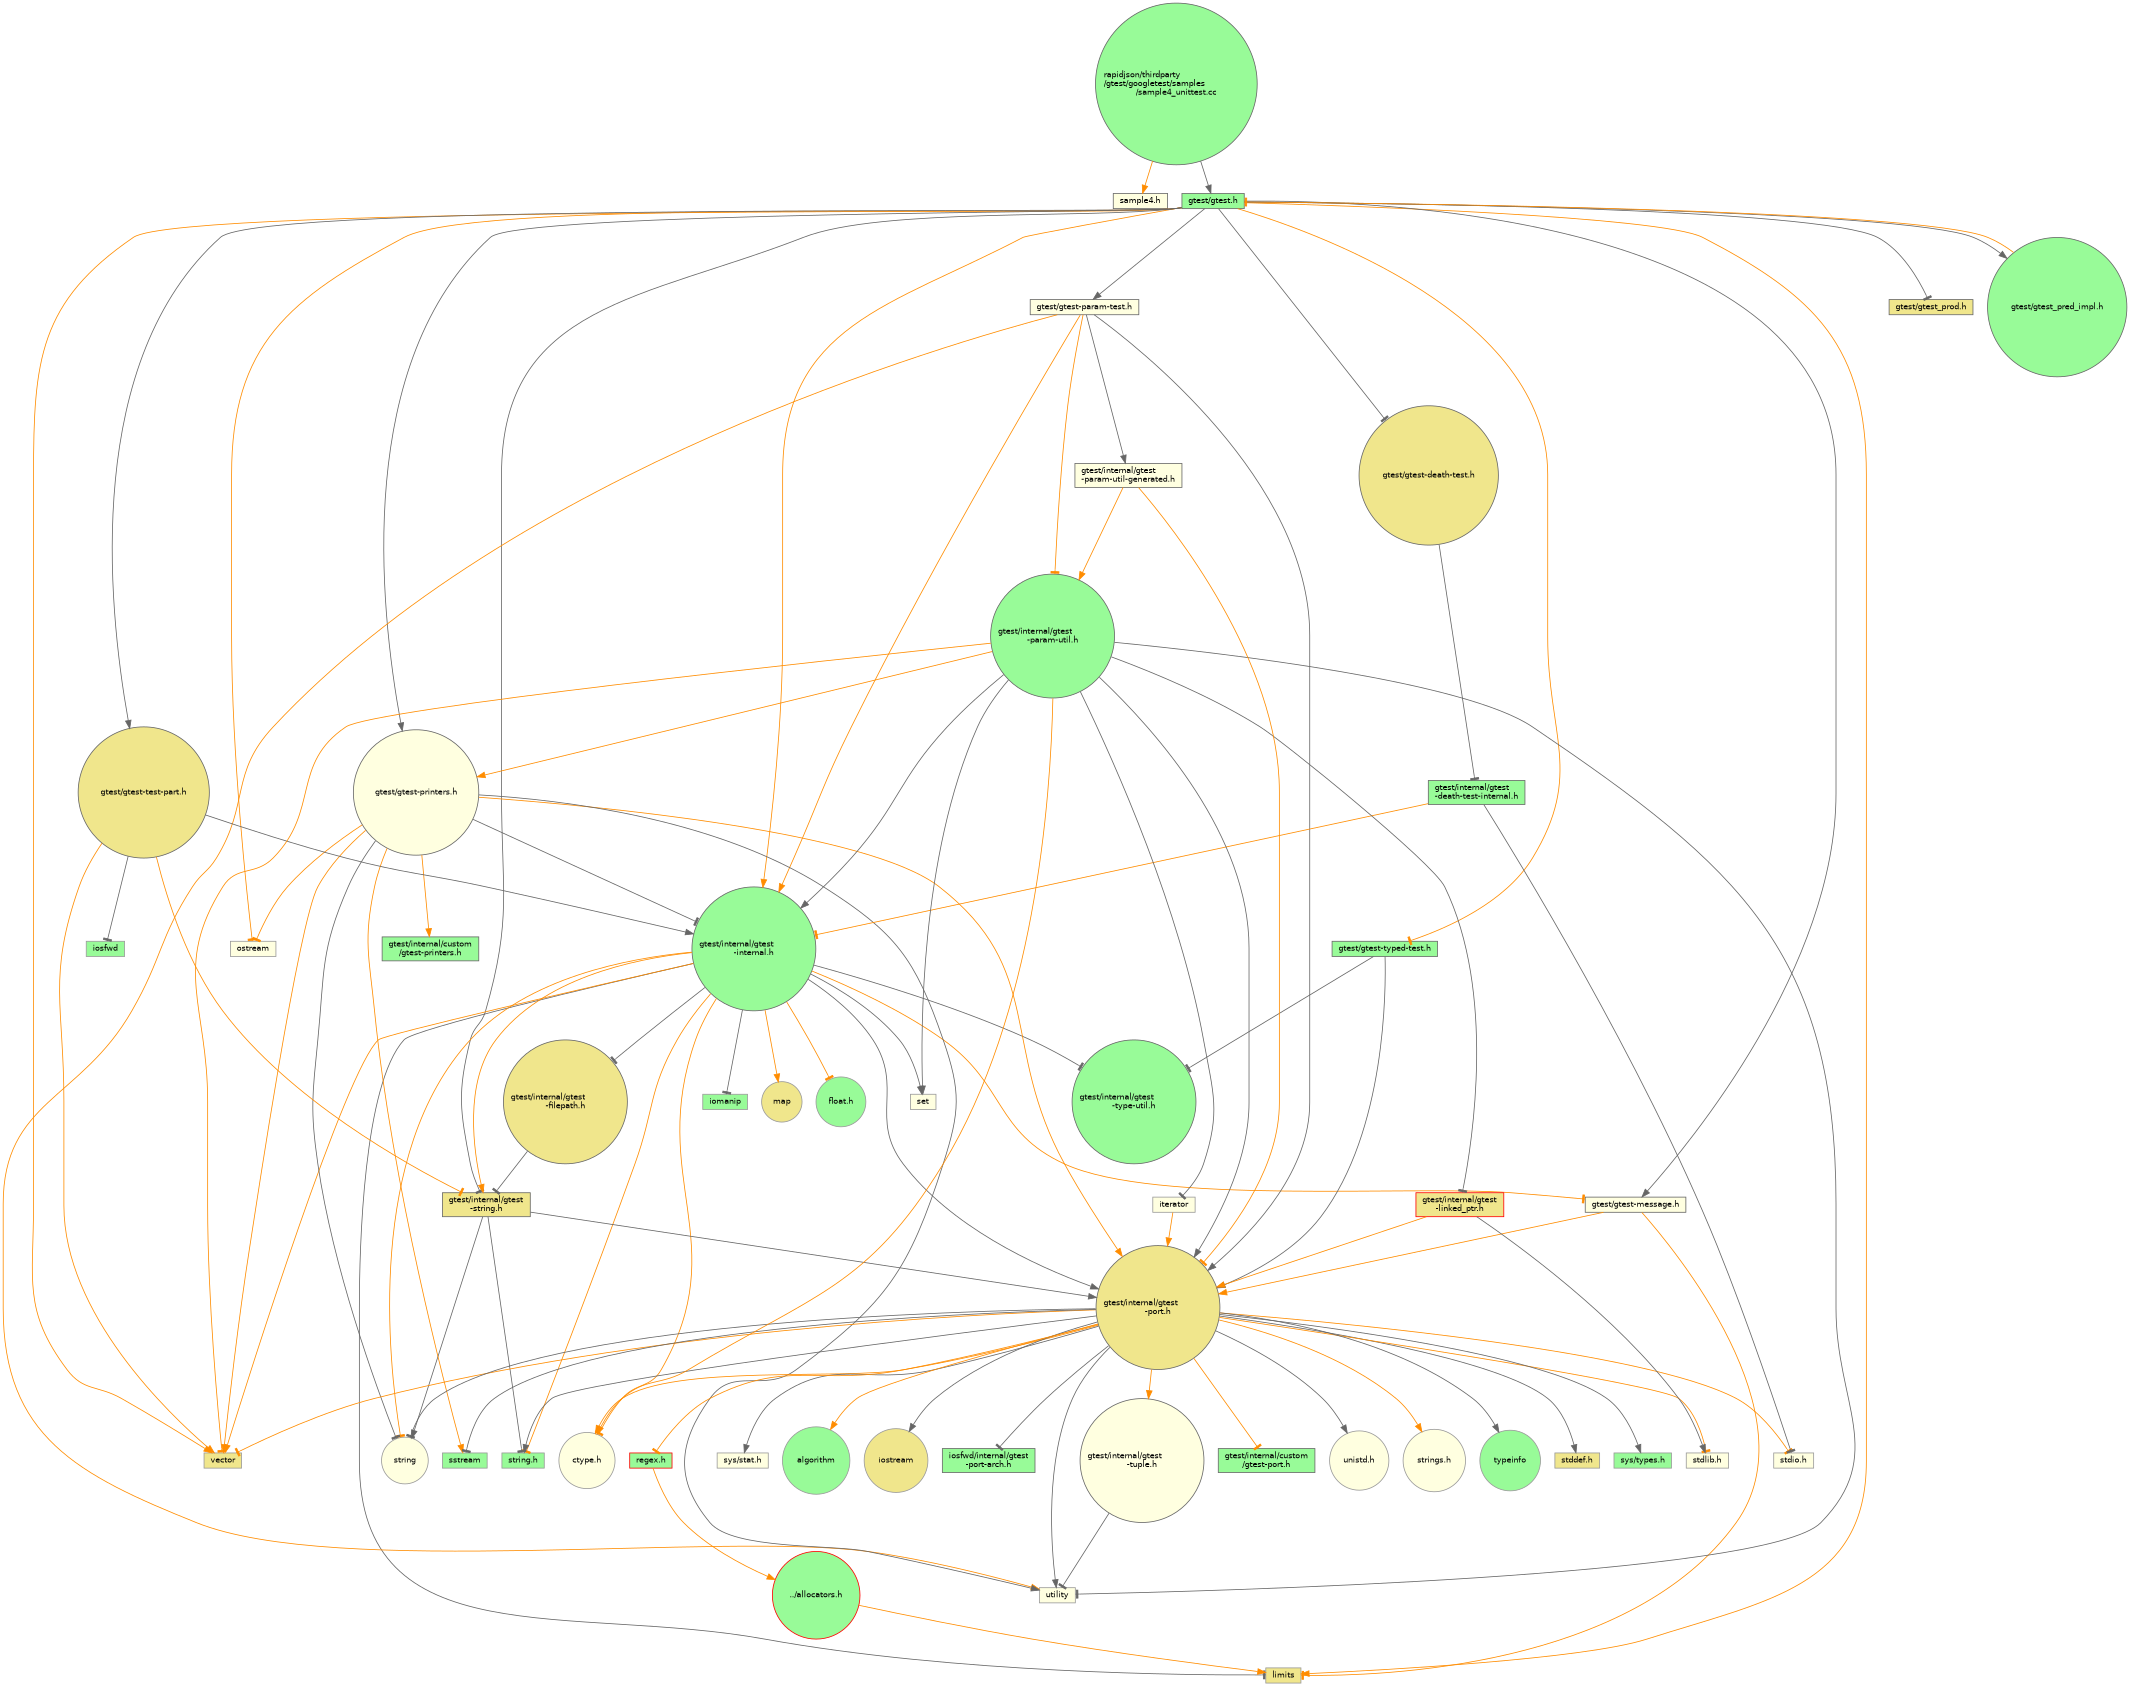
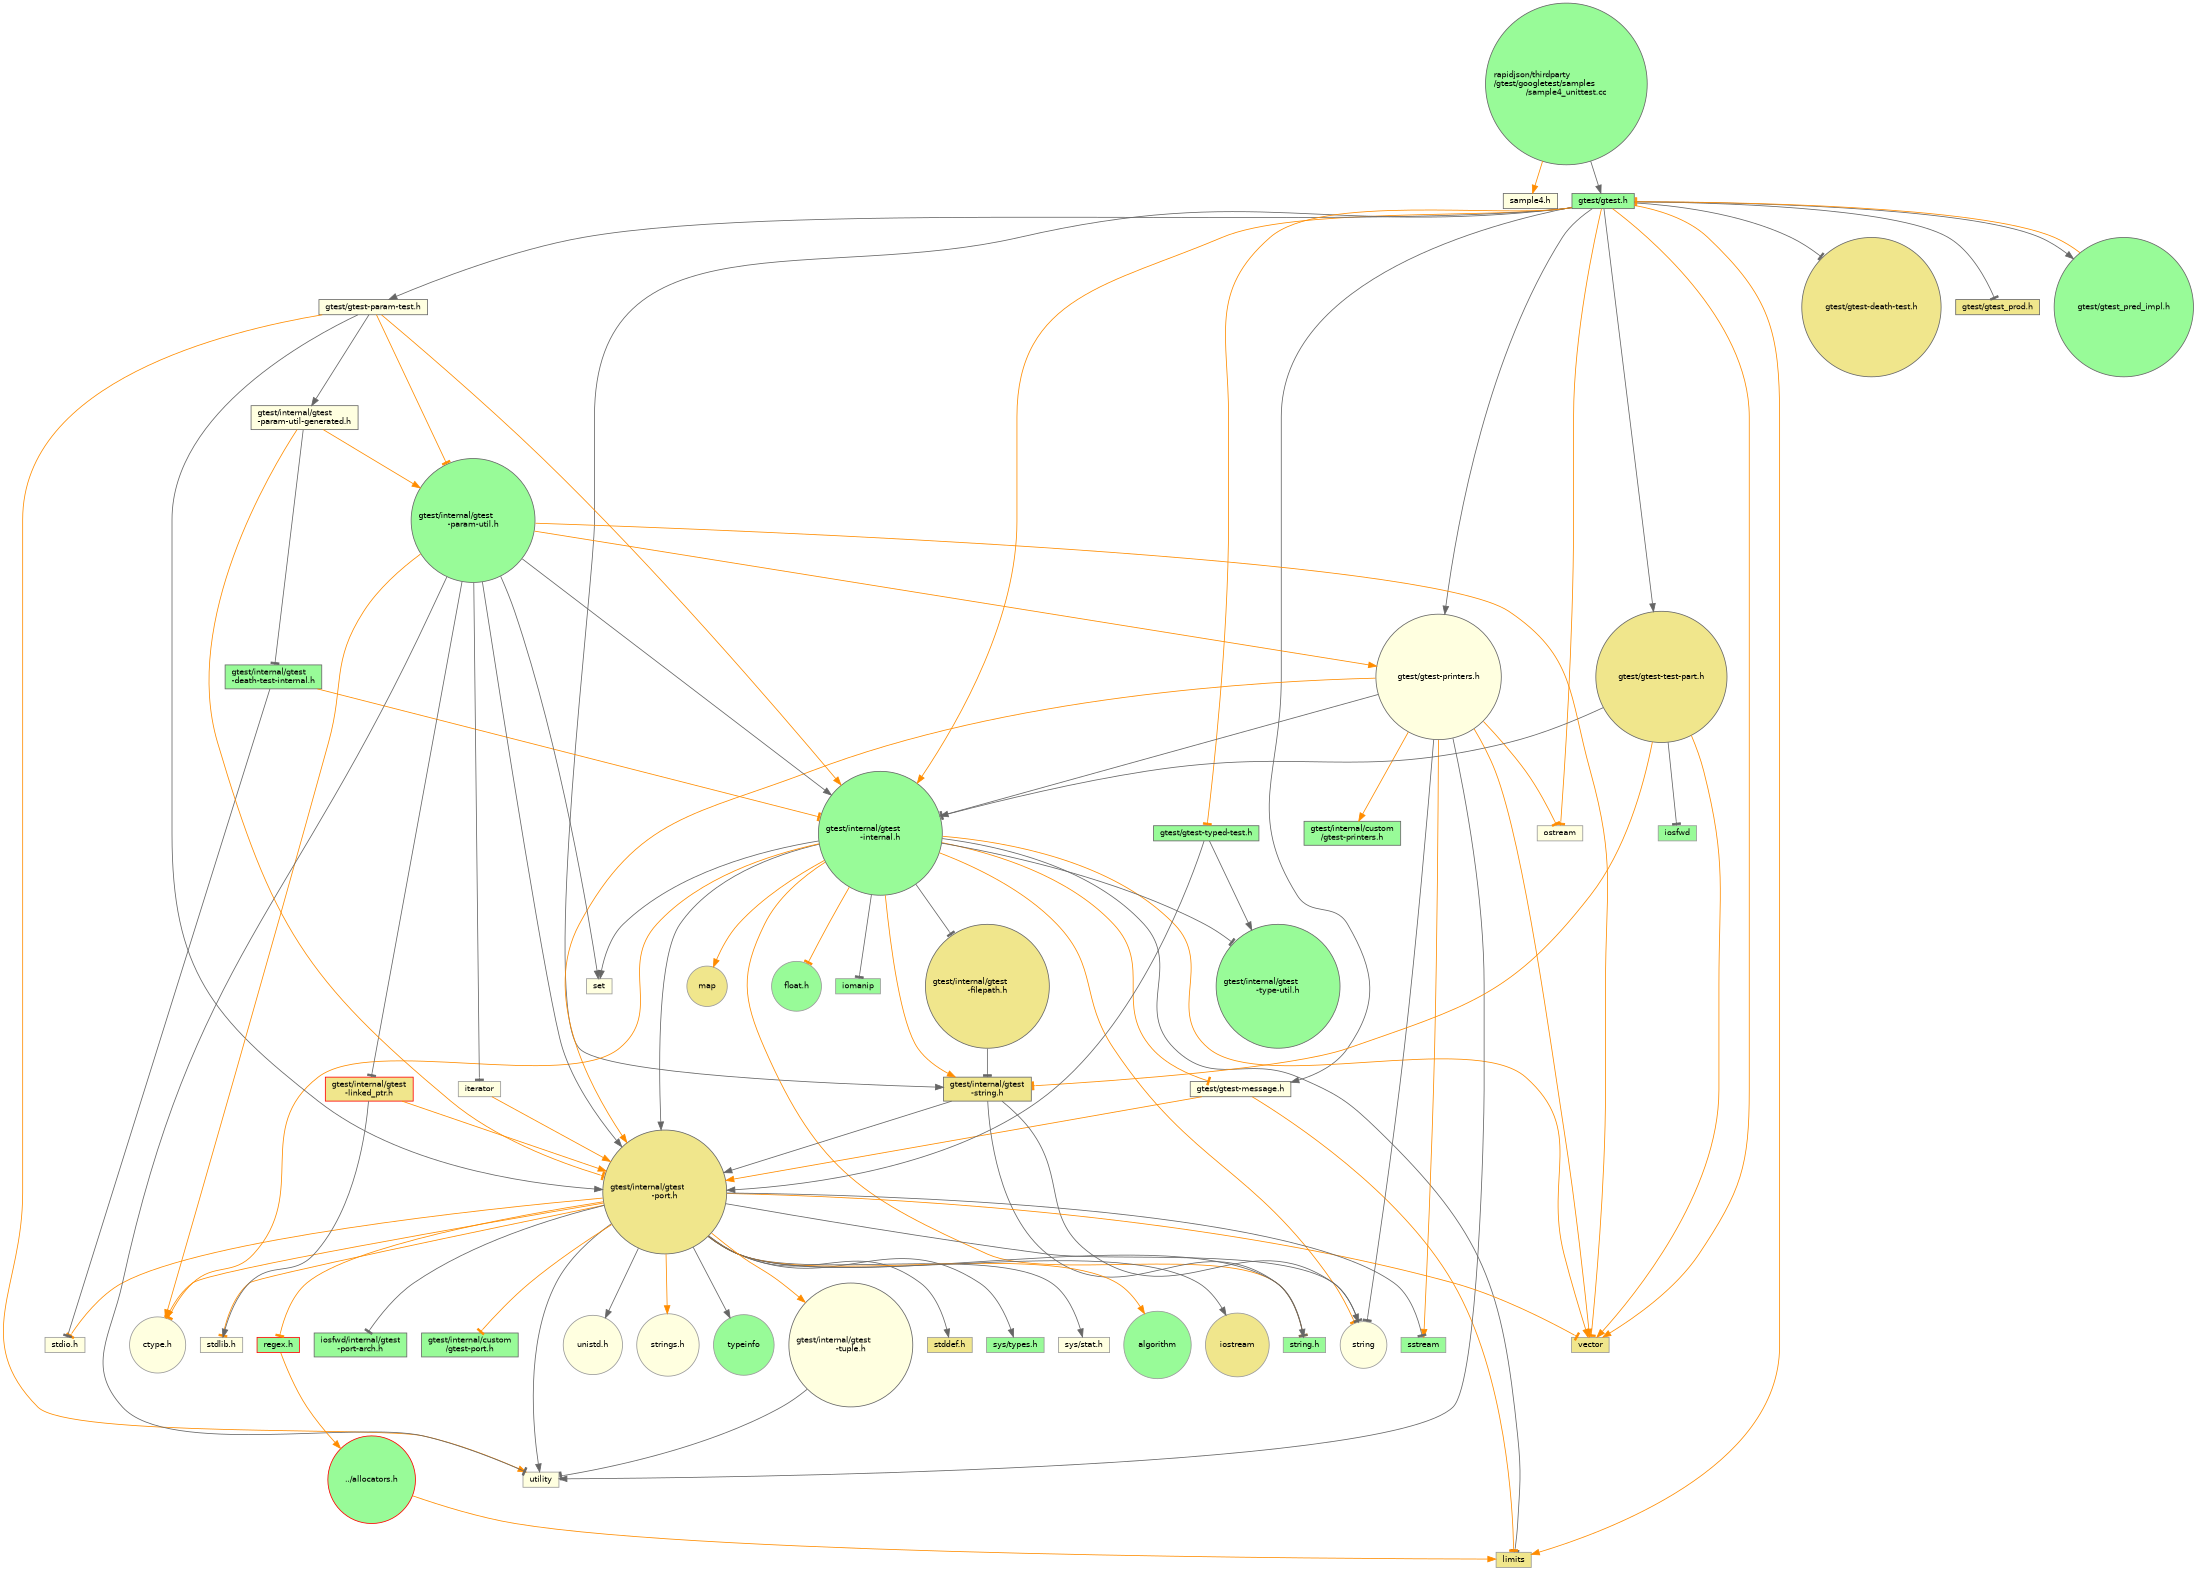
edge "gtest/gtest.h" -> "gtest/internal/gtest -string.h": arrowhead tee -> normal
edge "gtest/gtest-death-test.h" -> "gtest/internal/gtest -death-test-internal.h": now "gtest/internal/gtest -param-util-generated.h" -> "gtest/internal/gtest -death-test-internal.h"
edge "gtest/gtest-typed-test.h" -> "gtest/internal/gtest -type-util.h": arrowhead tee -> normal
